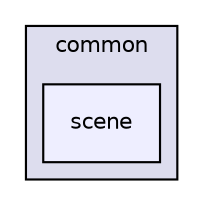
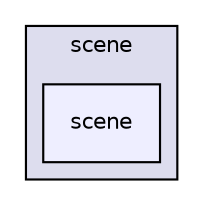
cluster "common": label "common" -> "scene"
